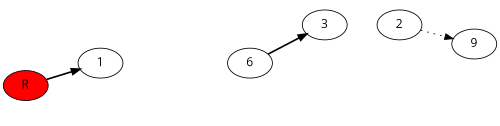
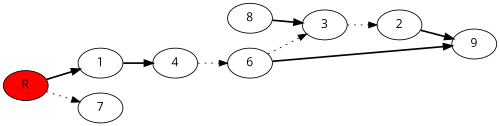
node "8": added
edge "3" -> "2": added
edge "2" -> "9": style dotted -> bold
edge "6" -> "3": style bold -> dotted
edge "6" -> "9": added
node "4": added
node "7": added
